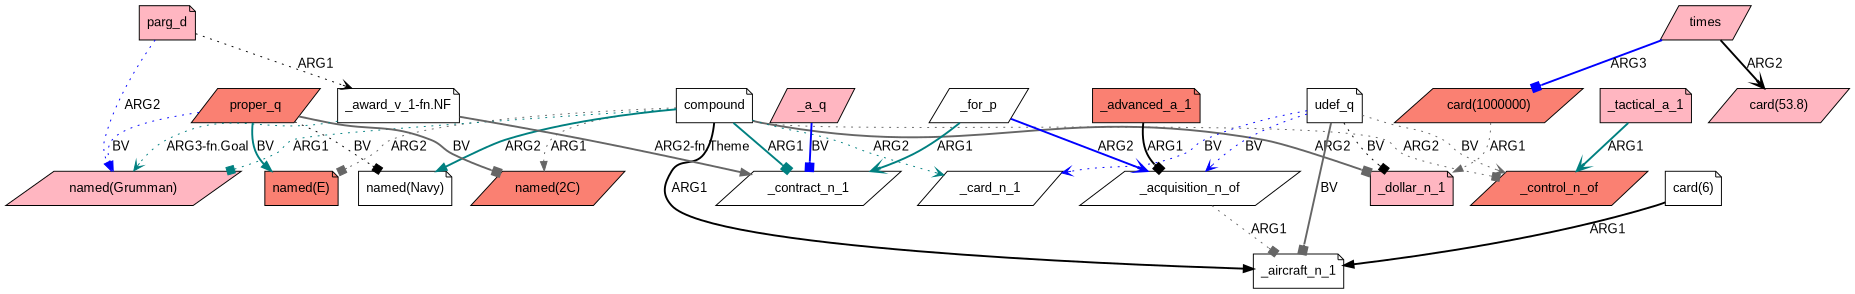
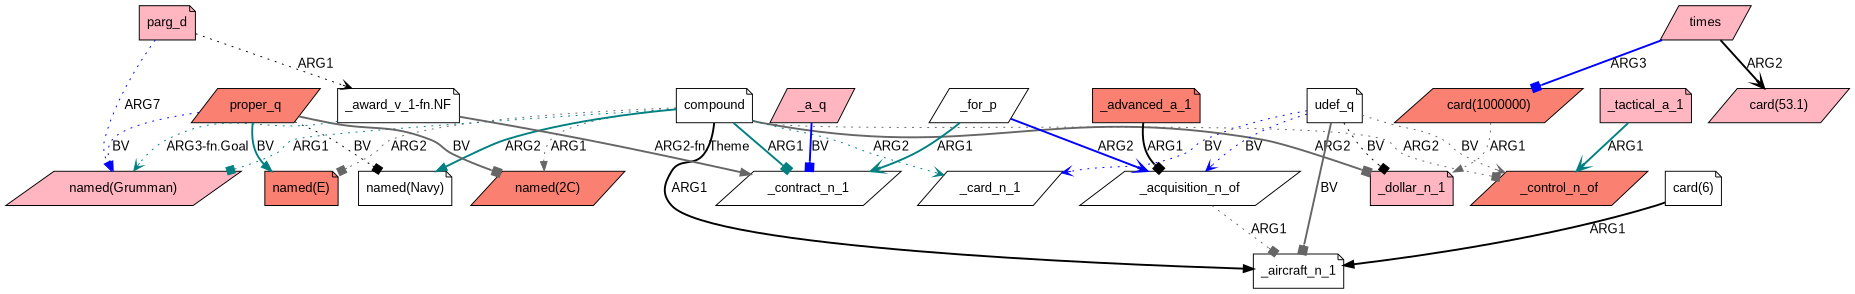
edge "parg_d" -> "named(Grumman)": label "ARG2" -> "ARG7"
node "card(53.8)": label "card(53.8)" -> "card(53.1)"
